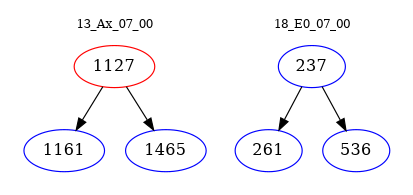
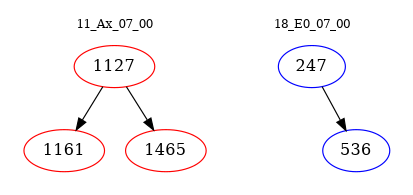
cluster "13_Ax_07_00": label "13_Ax_07_00" -> "11_Ax_07_00"
node "237": label "237" -> "247"
node "1161": color blue -> red
node "1465": color blue -> red
node "261": removed
